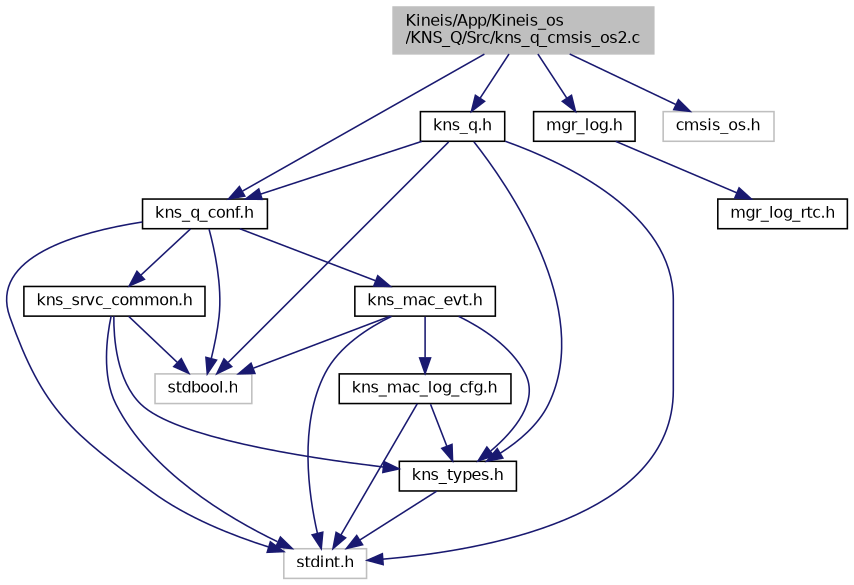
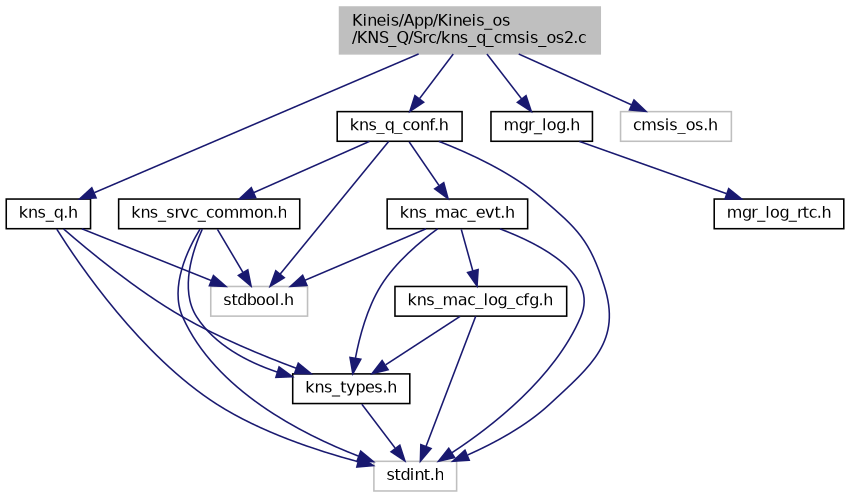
edge "kns_q.h" -> "kns_q_conf.h": removed
